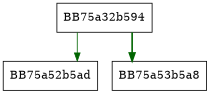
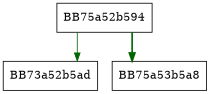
node "BB75a32b594": label "BB75a32b594" -> "BB75a52b594"
node "BB75a52b5ad": label "BB75a52b5ad" -> "BB73a52b5ad"
